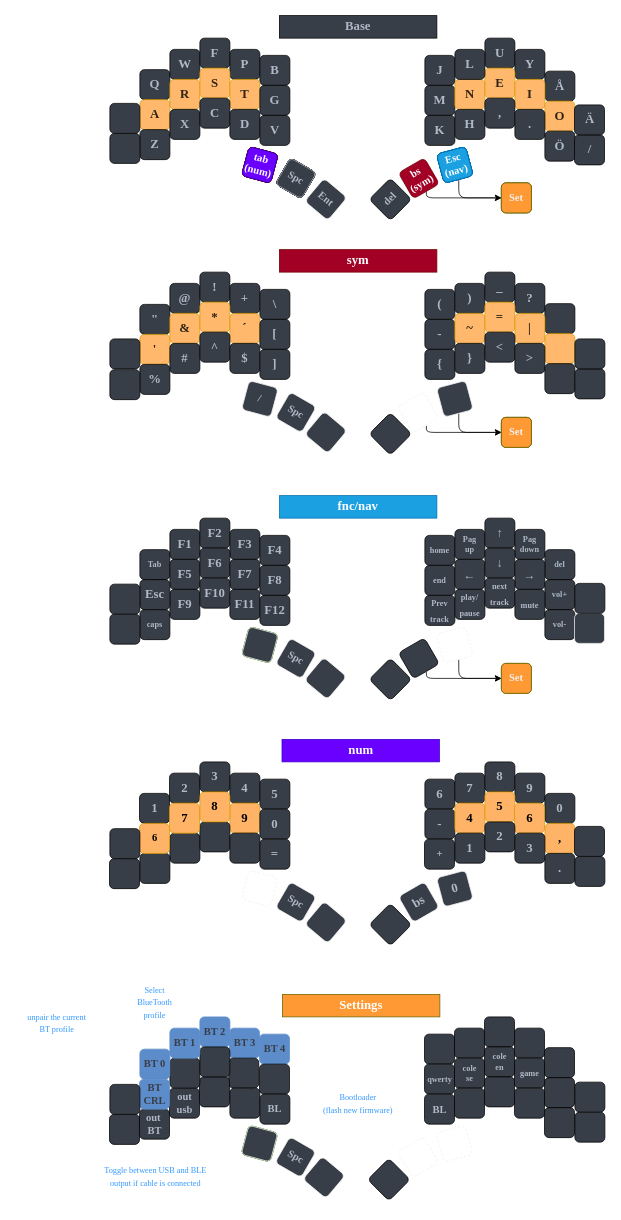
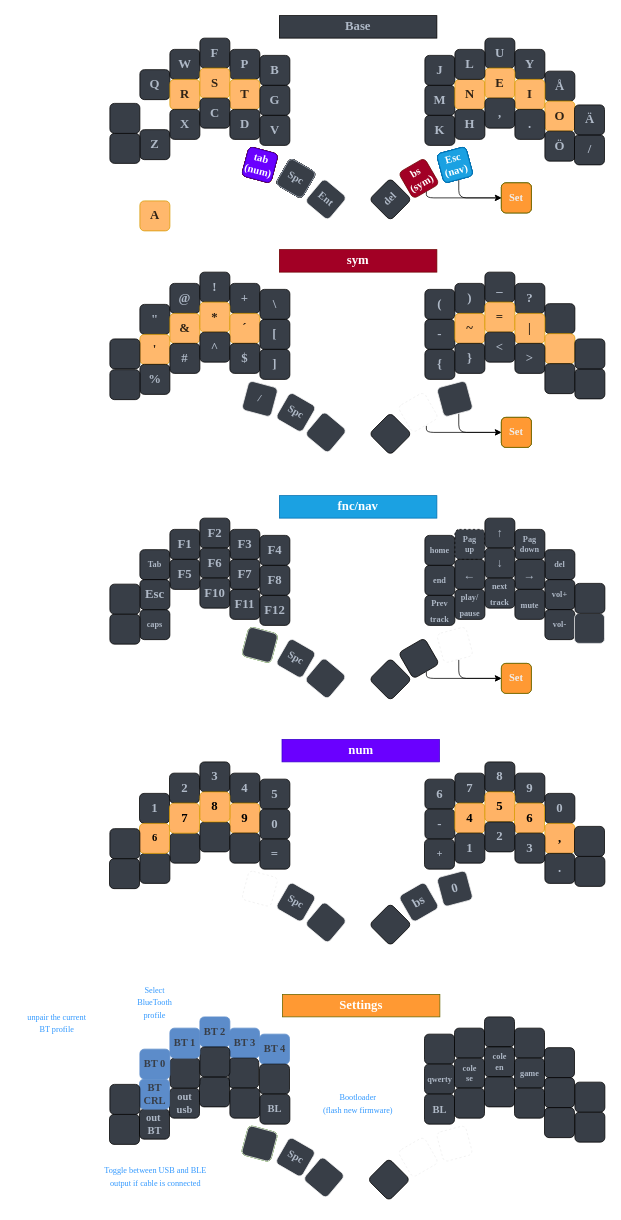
node "A": moved (155, 114) -> (155, 216)
node "Pag up": style solid -> dashed
node "F9": removed
